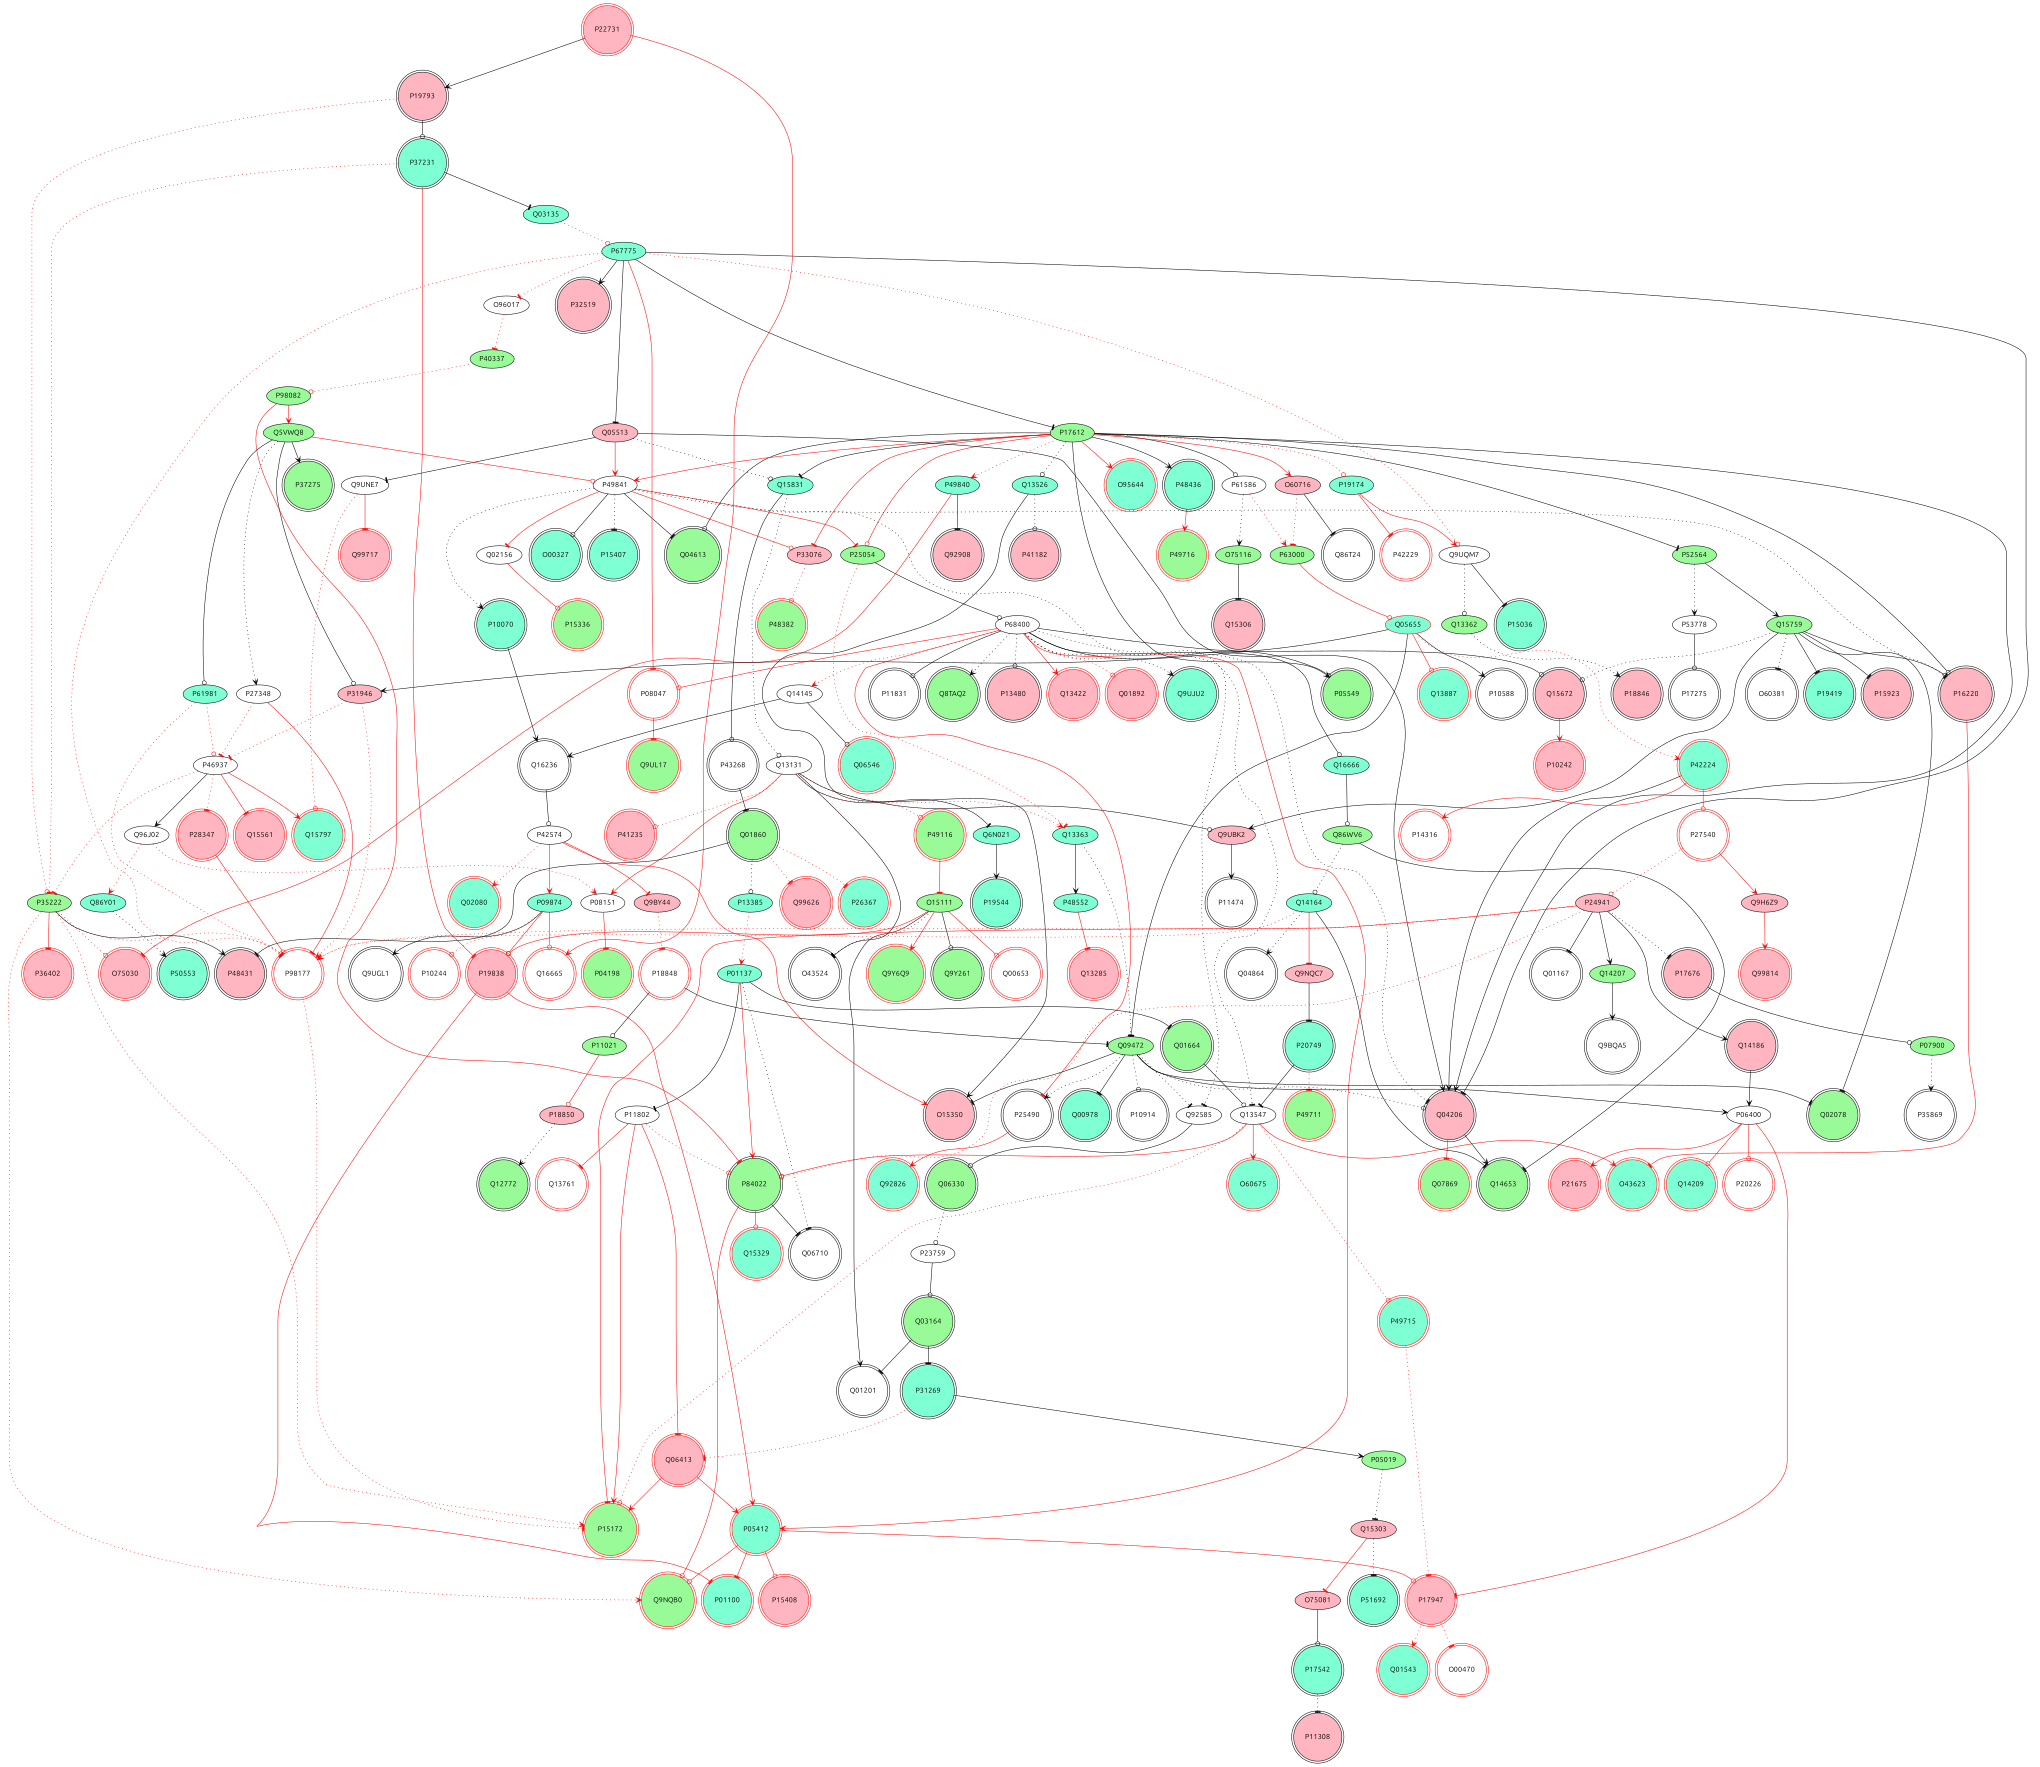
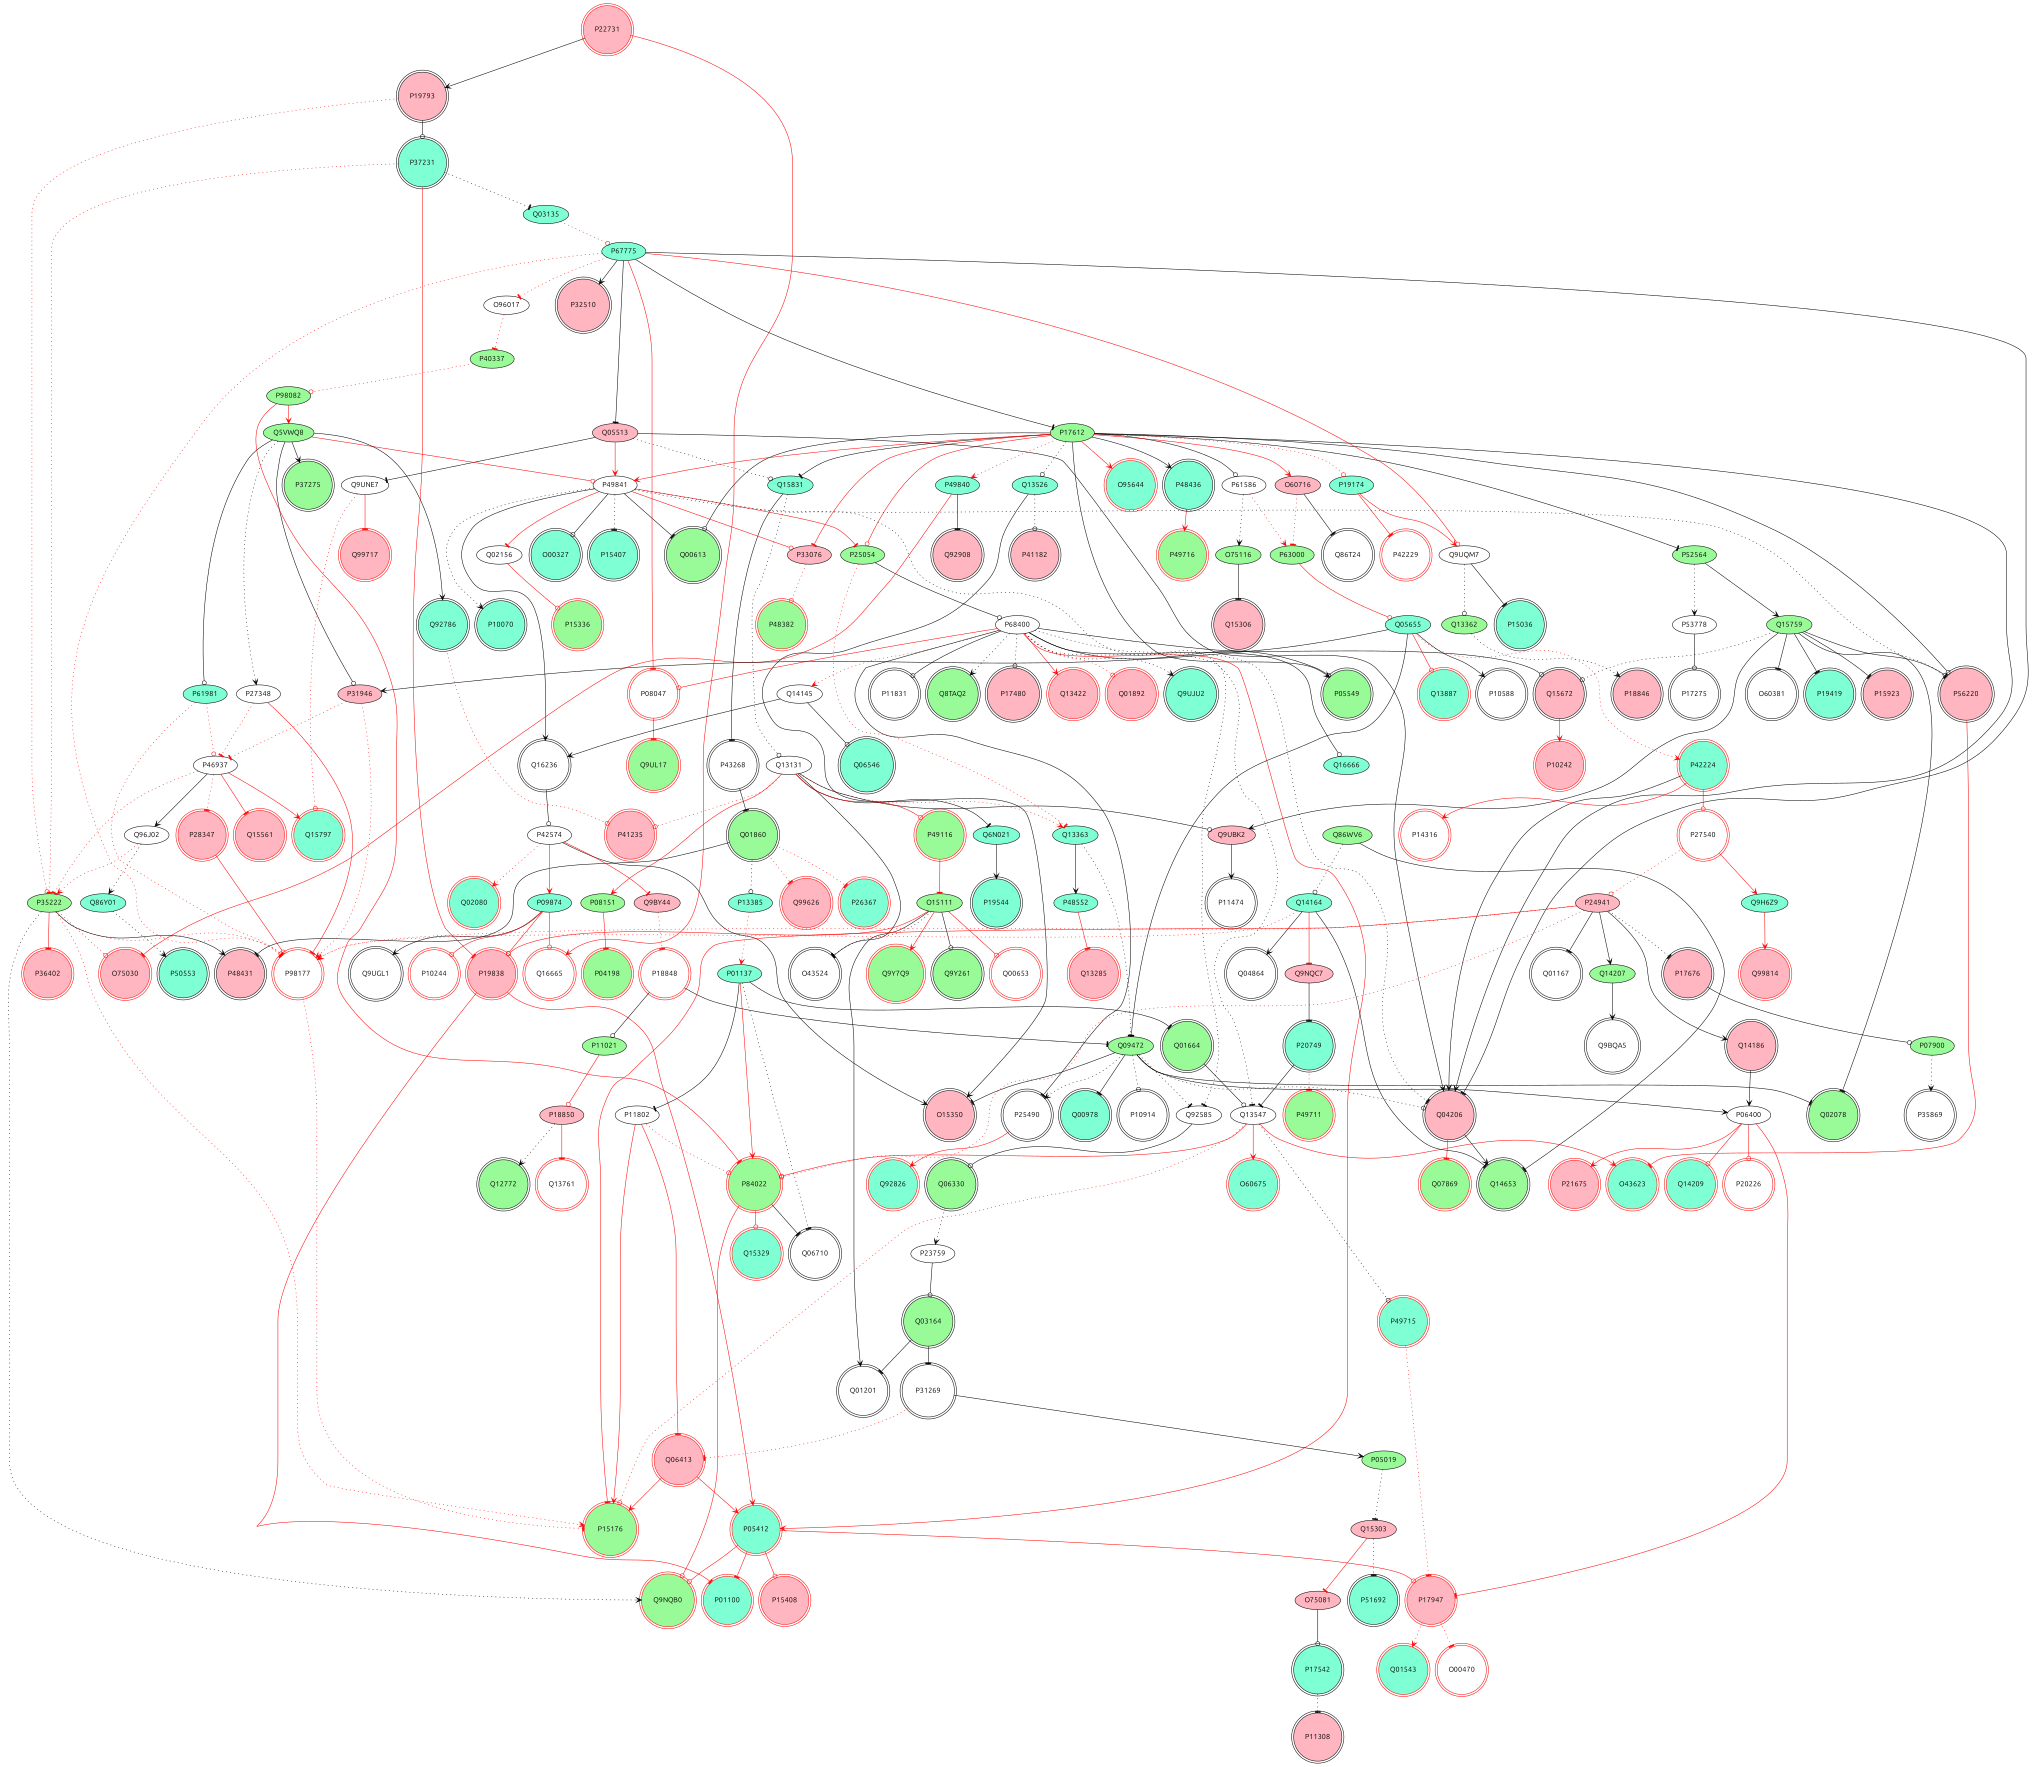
edge "P37231" -> "Q03135": style solid -> dotted
node "P32519": label "P32519" -> "P32510"
edge "P67775" -> "Q9UQM7": style dotted -> solid
node "Q04613": label "Q04613" -> "Q00613"
edge "Q15831" -> "P43268": arrowhead odot -> tee
node "Q92786": added
node "Q05655": color red -> black
edge "Q15759" -> "O60381": style dotted -> solid
edge "P10070" -> "Q16236": now "P49841" -> "Q16236"
node "P13480": label "P13480" -> "P17480"
node "P16220": label "P16220" -> "P56220"
node "Q06546": color red -> black
edge "P68400" -> "P25490": color red -> black
edge "Q16666" -> "Q86WV6": removed
edge "Q13131" -> "P49116": style dotted -> bold
edge "Q96J02" -> "Q86Y01": color red -> black
edge "Q96J02" -> "P08151": now "Q96J02" -> "P35222"
node "P08151": fillcolor white -> palegreen
node "Q9H6Z9": fillcolor lightpink -> aquamarine
edge "Q14164" -> "Q04864": style dotted -> bold
edge "P09874" -> "P10244": style dotted -> bold
edge "P42574" -> "O15350": color red -> black
node "Q9Y6Q9": label "Q9Y6Q9" -> "Q9Y7Q9"
edge "P11802" -> "Q13761": now "P18850" -> "Q13761"
node "P84022": color black -> red
edge "Q13547" -> "P49715": color red -> black
edge "Q06330" -> "P23759": arrowhead odot -> vee
node "P31269": fillcolor aquamarine -> white
edge "P35222" -> "Q9NQB0": color red -> black
node "P15172": label "P15172" -> "P15176"
